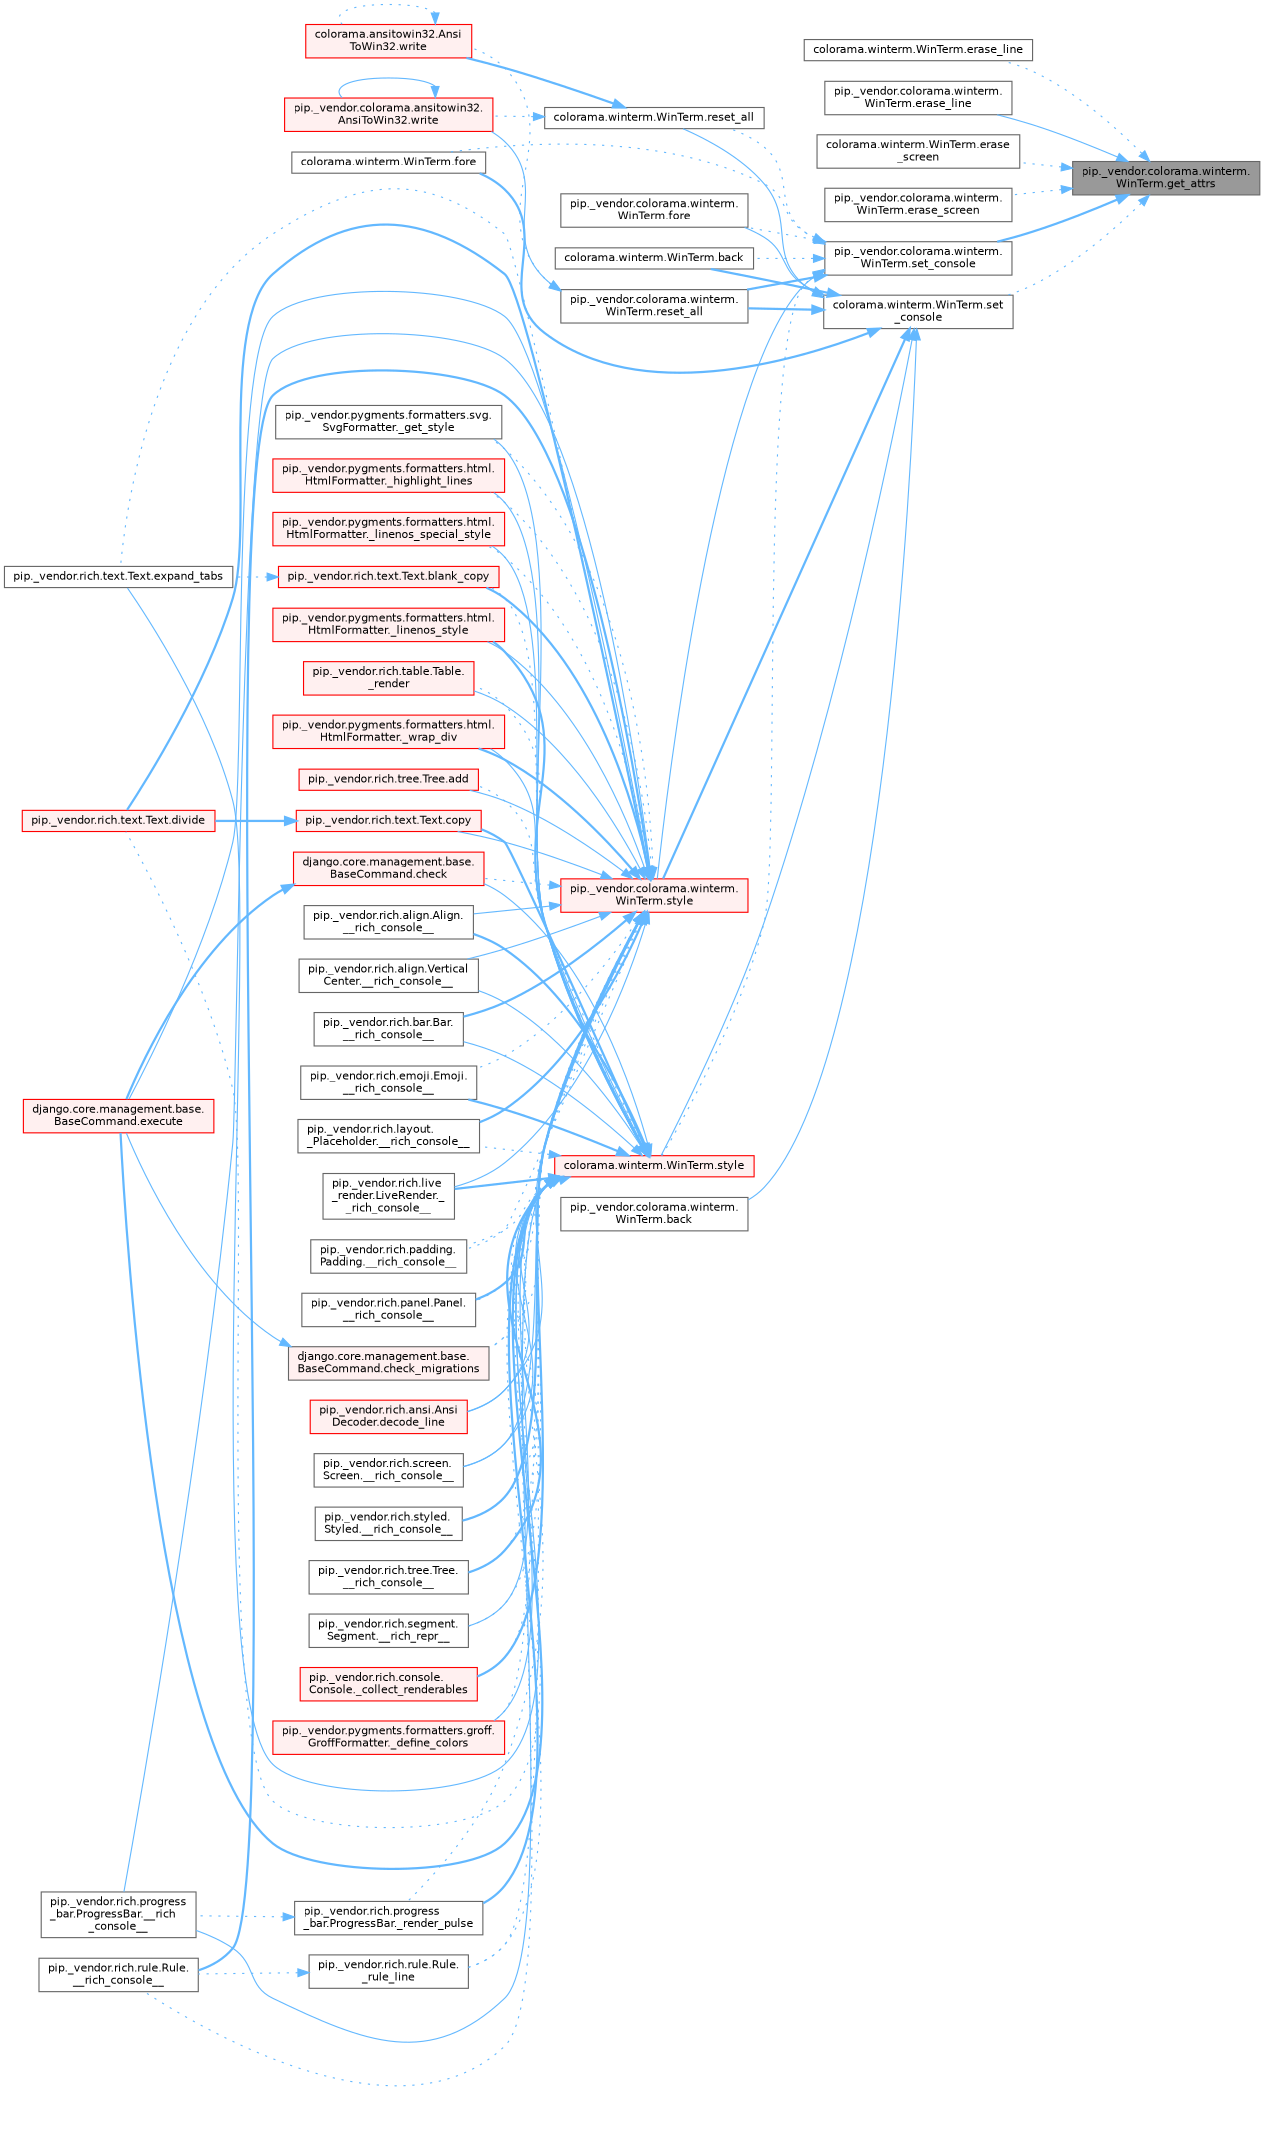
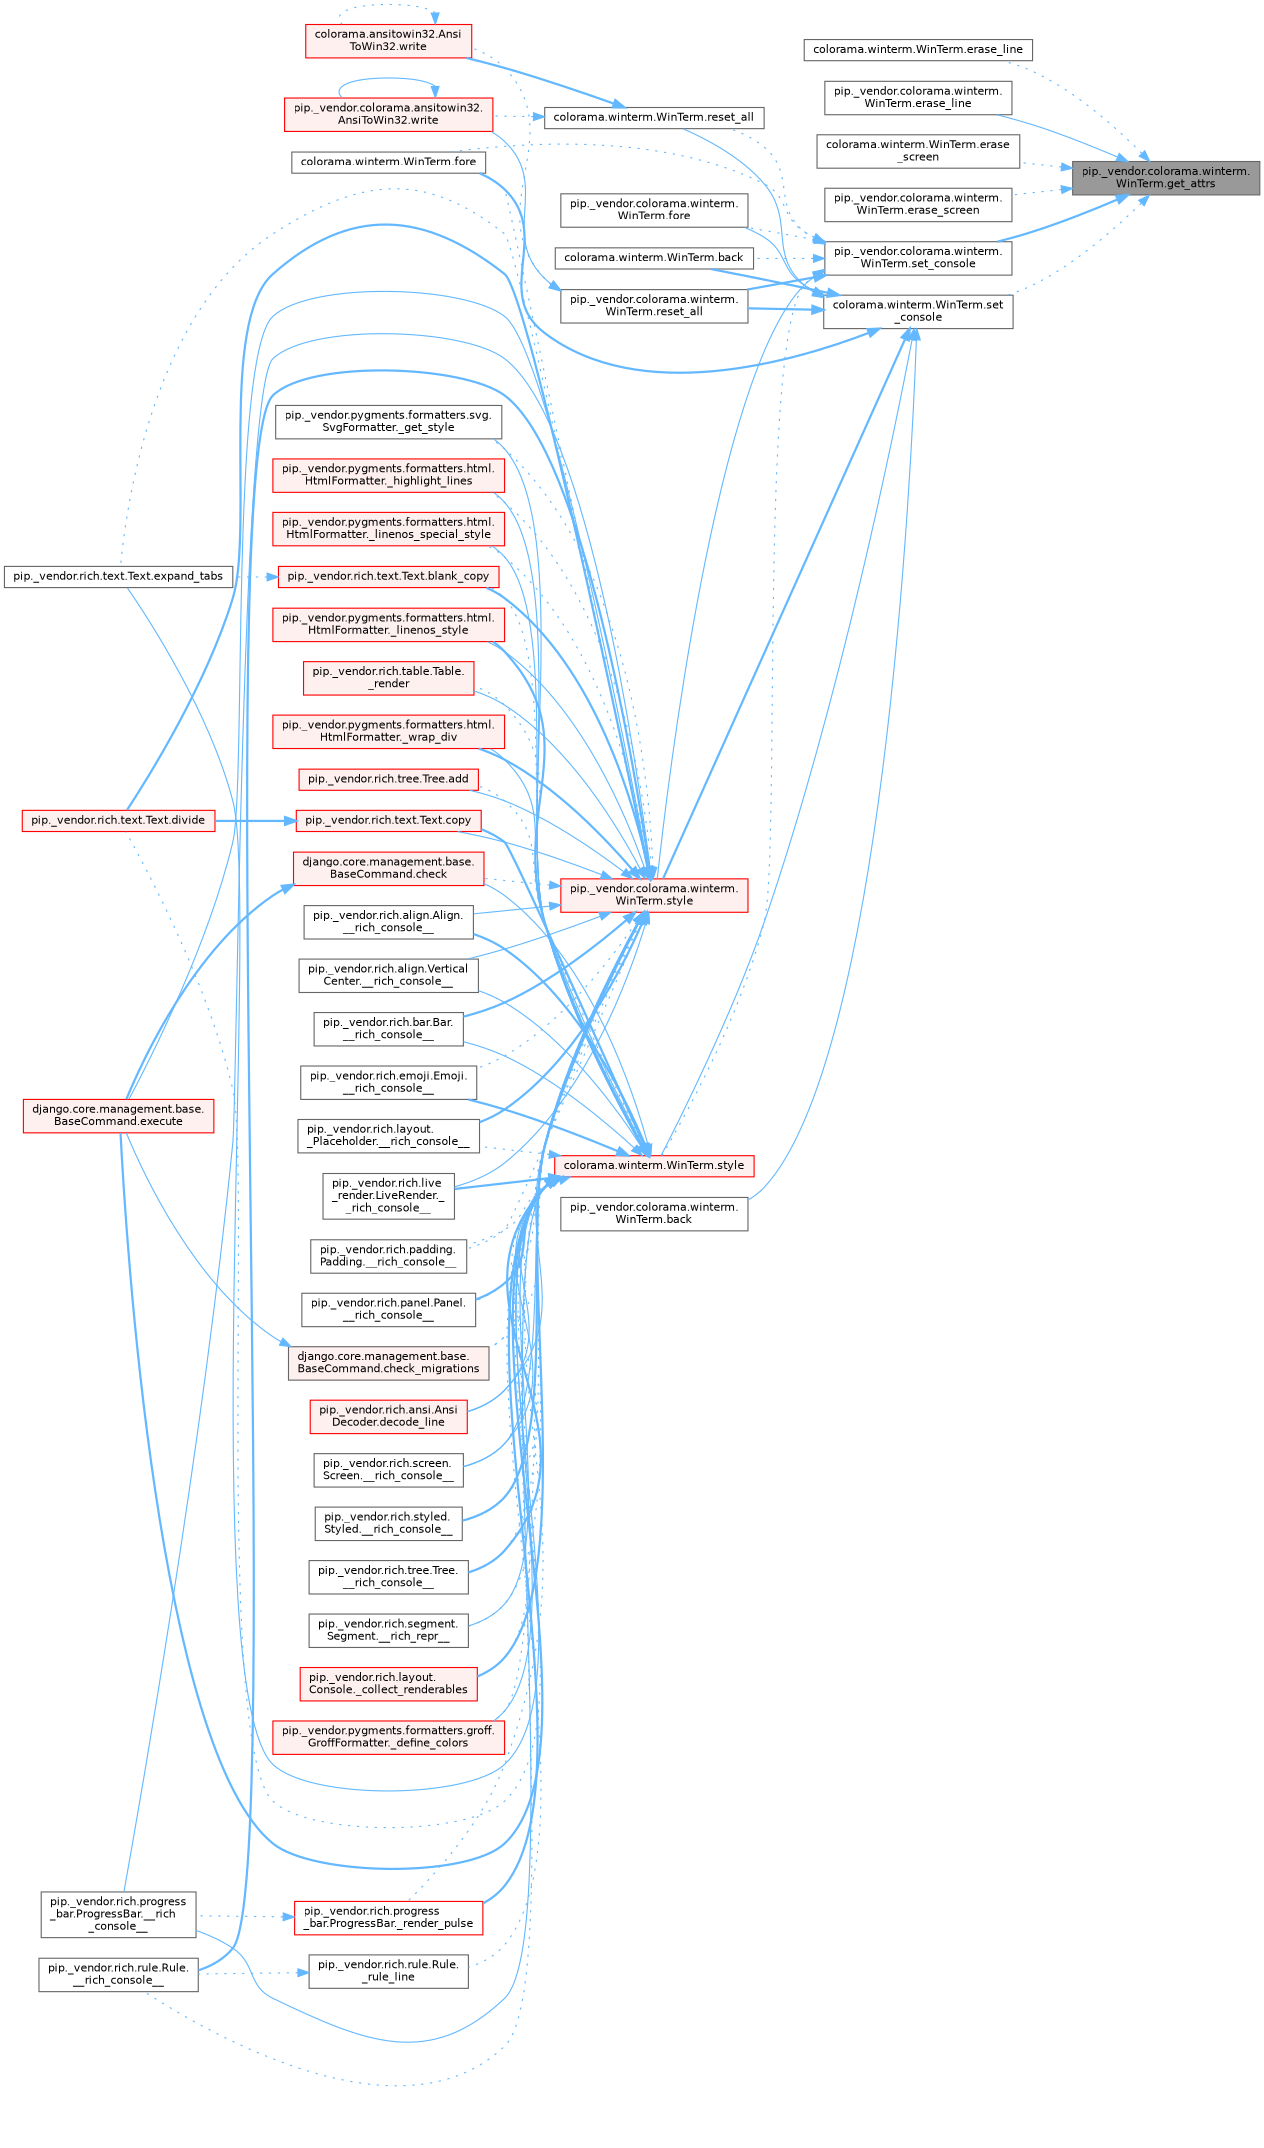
edge "pip._vendor.rich.rule.Rule. _rule_line" -> "pip._vendor.colorama.winterm. WinTerm.style": now "colorama.winterm.WinTerm.fore" -> "pip._vendor.colorama.winterm. WinTerm.style"
node "pip._vendor.rich.console. Console._collect_renderables": label "pip._vendor.rich.console. Console._collect_renderables" -> "pip._vendor.rich.layout. Console._collect_renderables"
node "pip._vendor.rich.progress _bar.ProgressBar._render_pulse": color grey40 -> red
